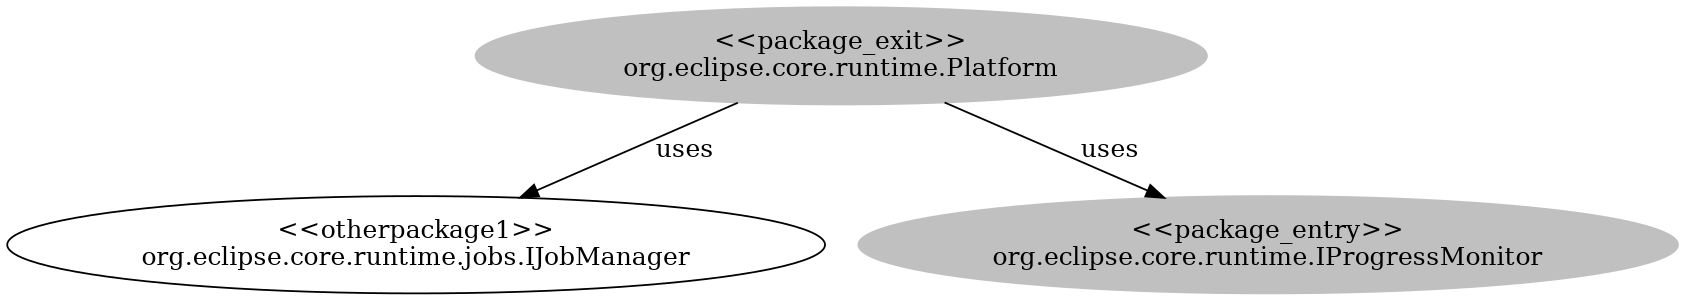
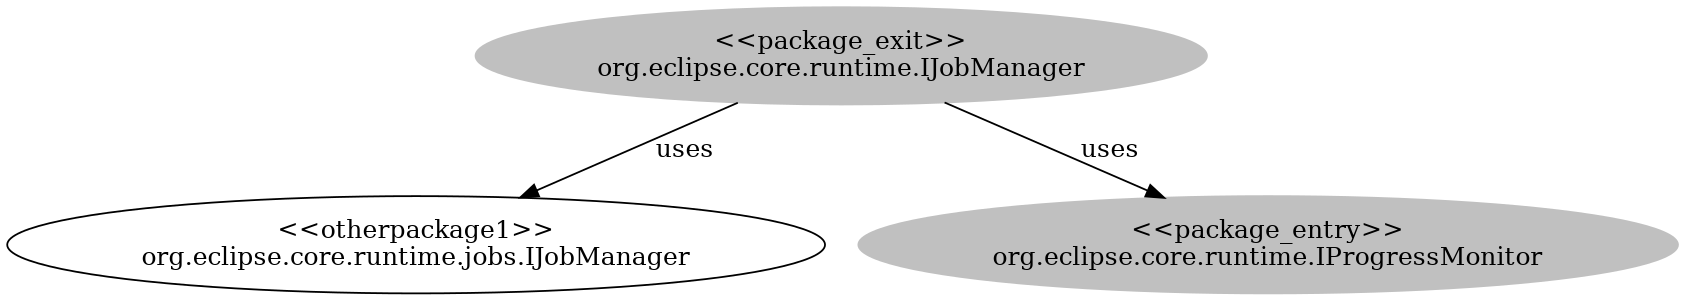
node "<<package_exit>> org.eclipse.core.runtime.Platform": label "<<package_exit>> org.eclipse.core.runtime.Platform" -> "<<package_exit>> org.eclipse.core.runtime.IJobManager"
